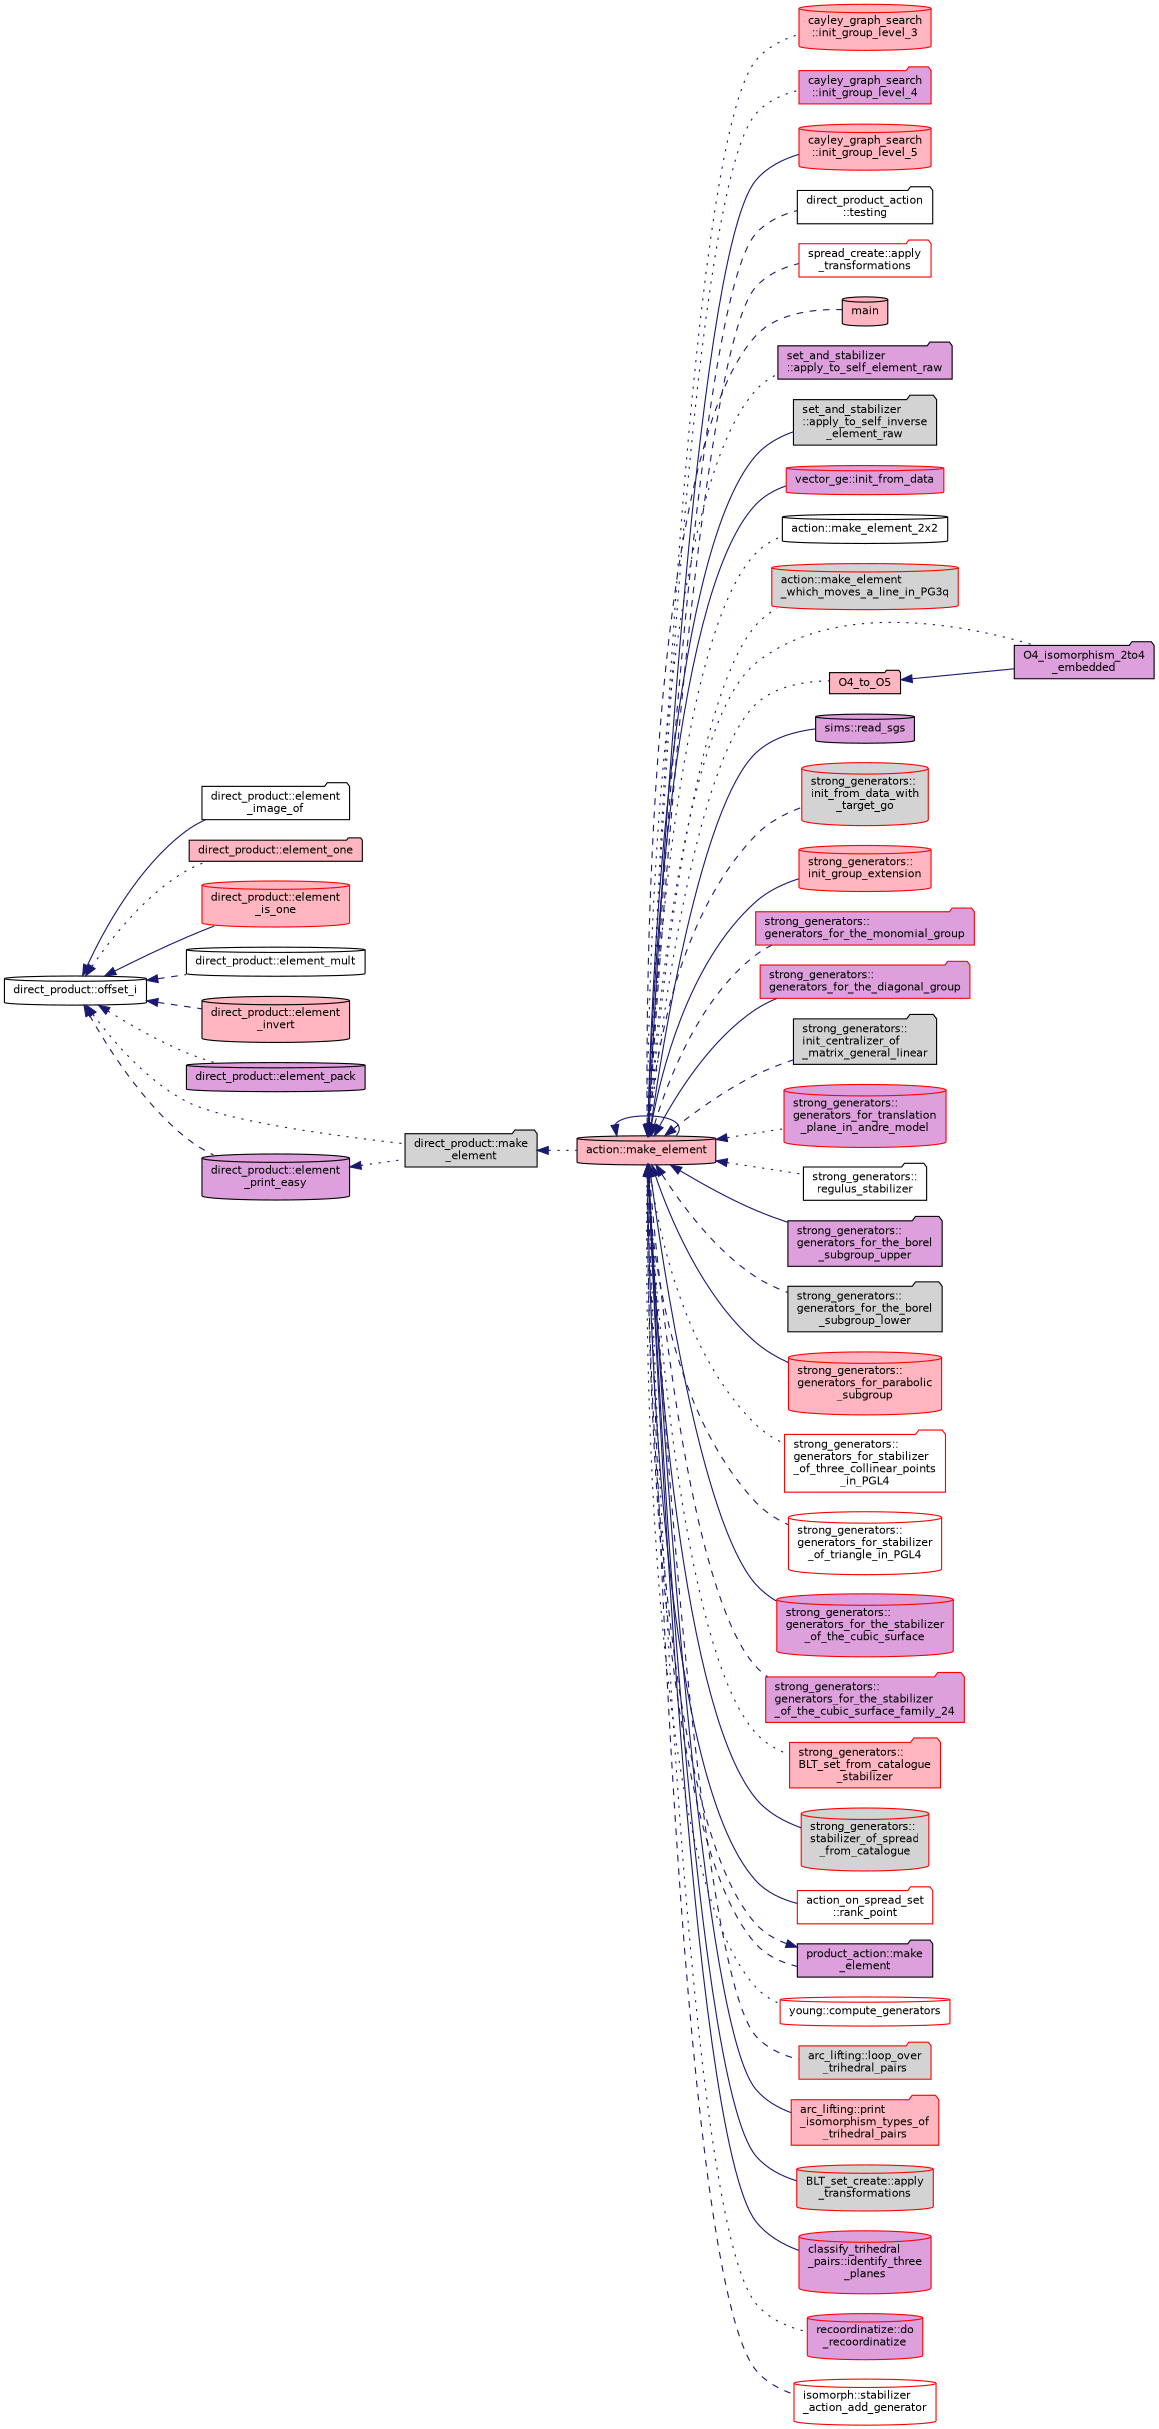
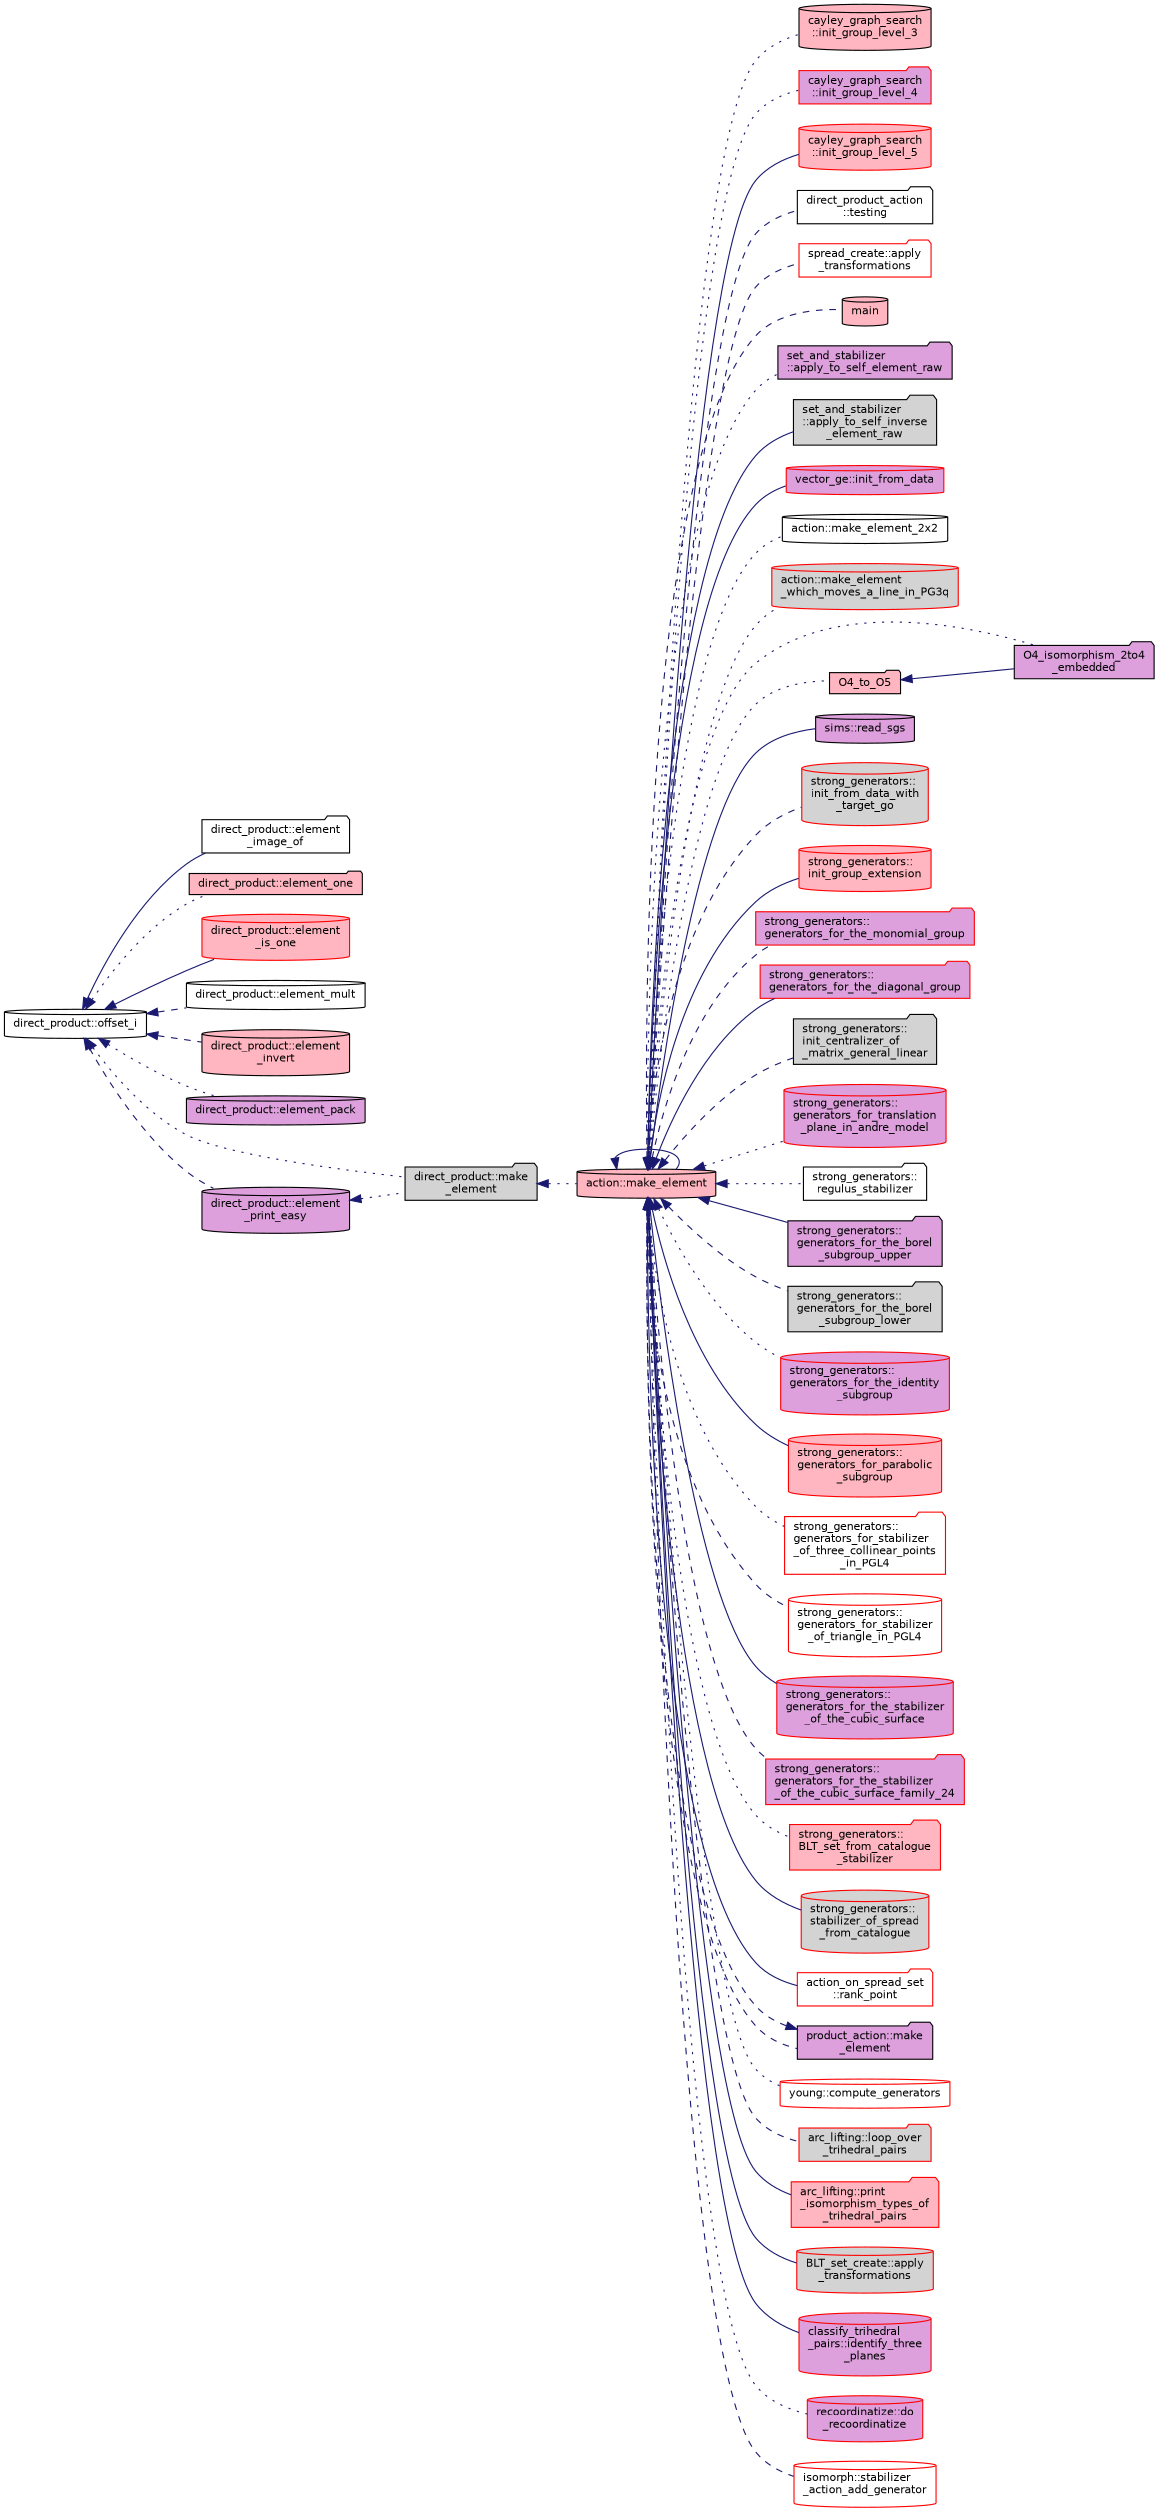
node "cayley_graph_search ::init_group_level_3": color red -> black
node "strong_generators:: generators_for_the_identity _subgroup": added
